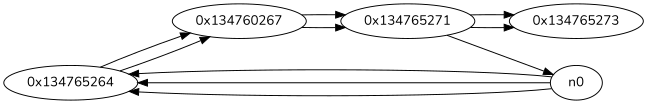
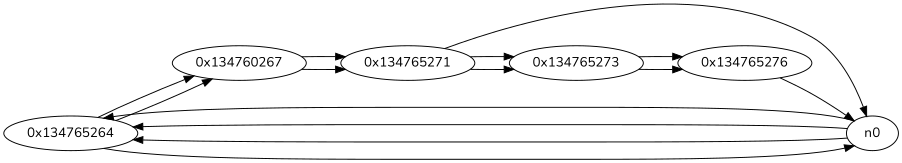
node "0x134765276": added
edge "0x134765264" -> "n0": added
